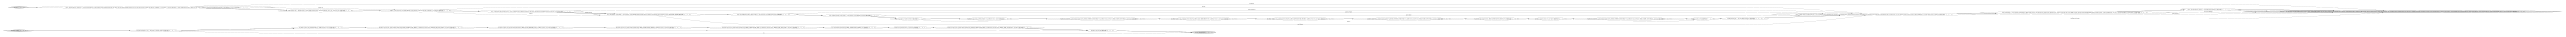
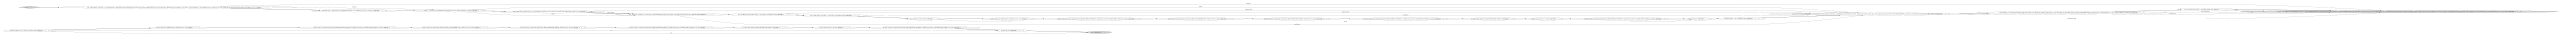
node "makeExpectedReq['0', '0', '1']": removed
